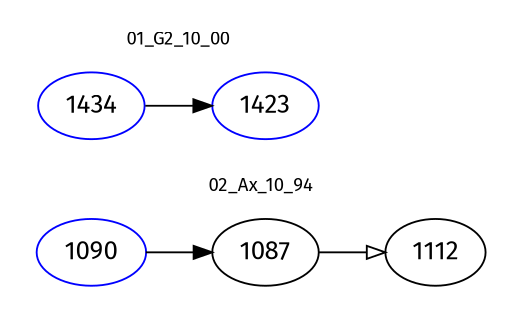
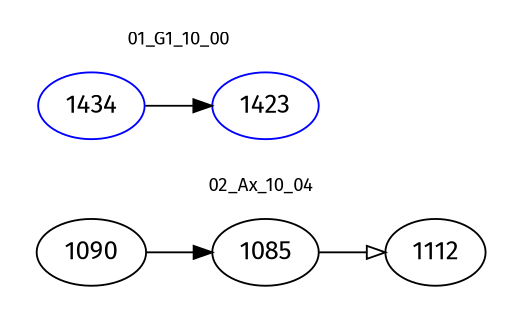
cluster "01_G2_10_00": label "01_G2_10_00" -> "01_G1_10_00"
cluster "02_Ax_10_94": label "02_Ax_10_94" -> "02_Ax_10_04"
node "1090": color blue -> black
node "1087": label "1087" -> "1085"
